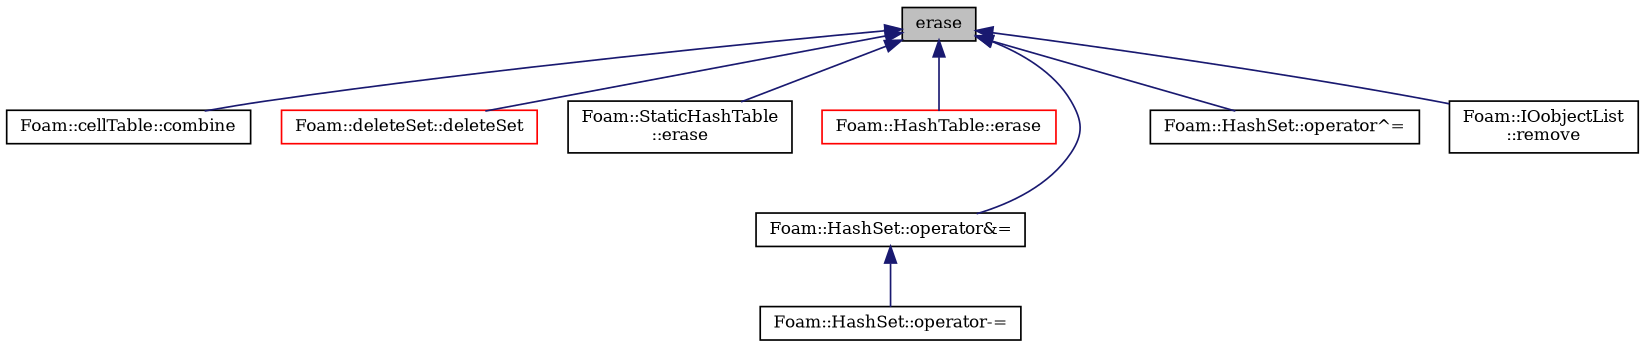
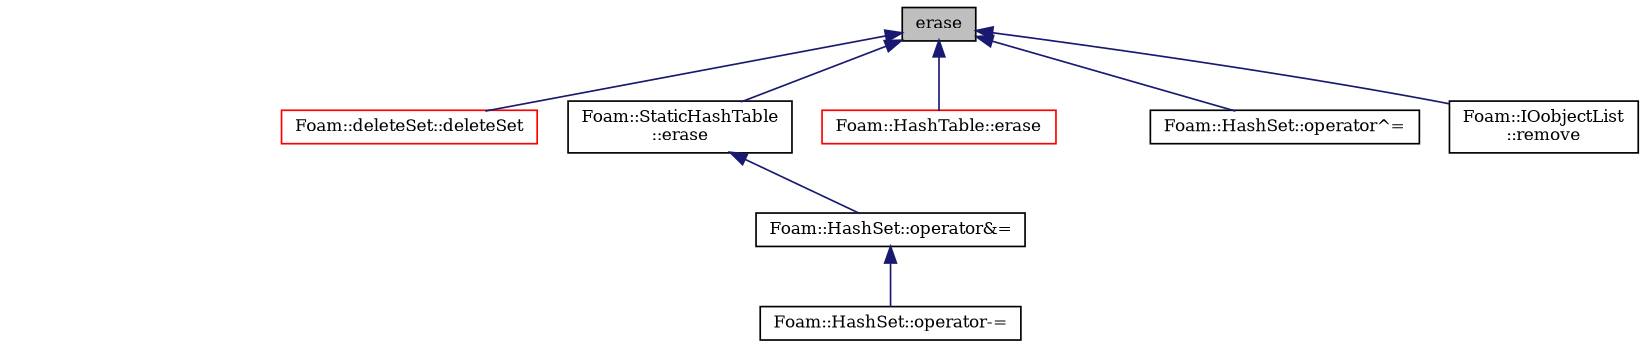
node "Foam::cellTable::combine": removed
edge "Foam::HashSet::operator&=" -> "erase": now "Foam::HashSet::operator&=" -> "Foam::StaticHashTable ::erase"
